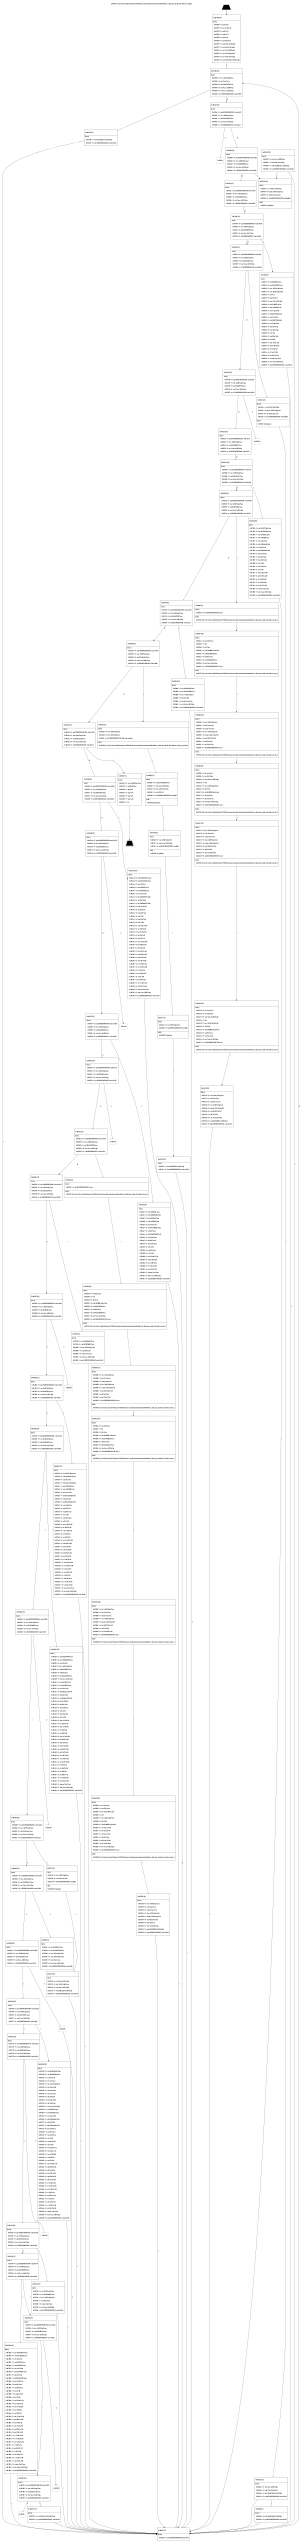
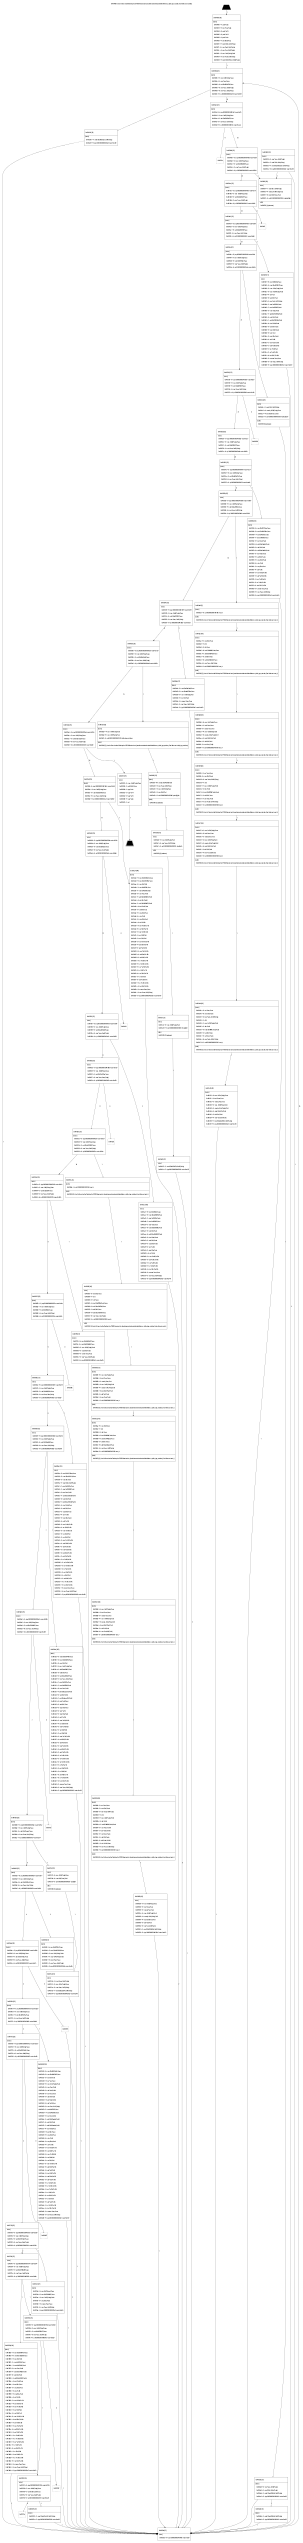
node "0x401e31": added
